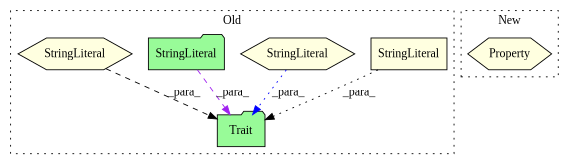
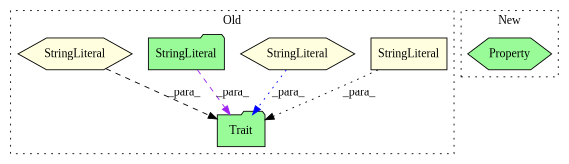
node "Property": fillcolor lightyellow -> palegreen
